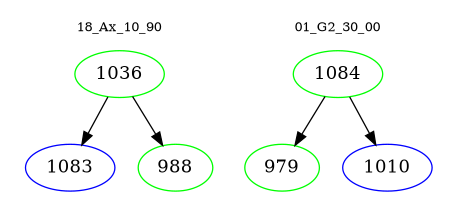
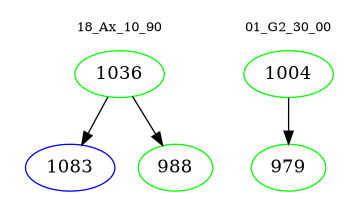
node "1084": label "1084" -> "1004"
node "1010": removed
